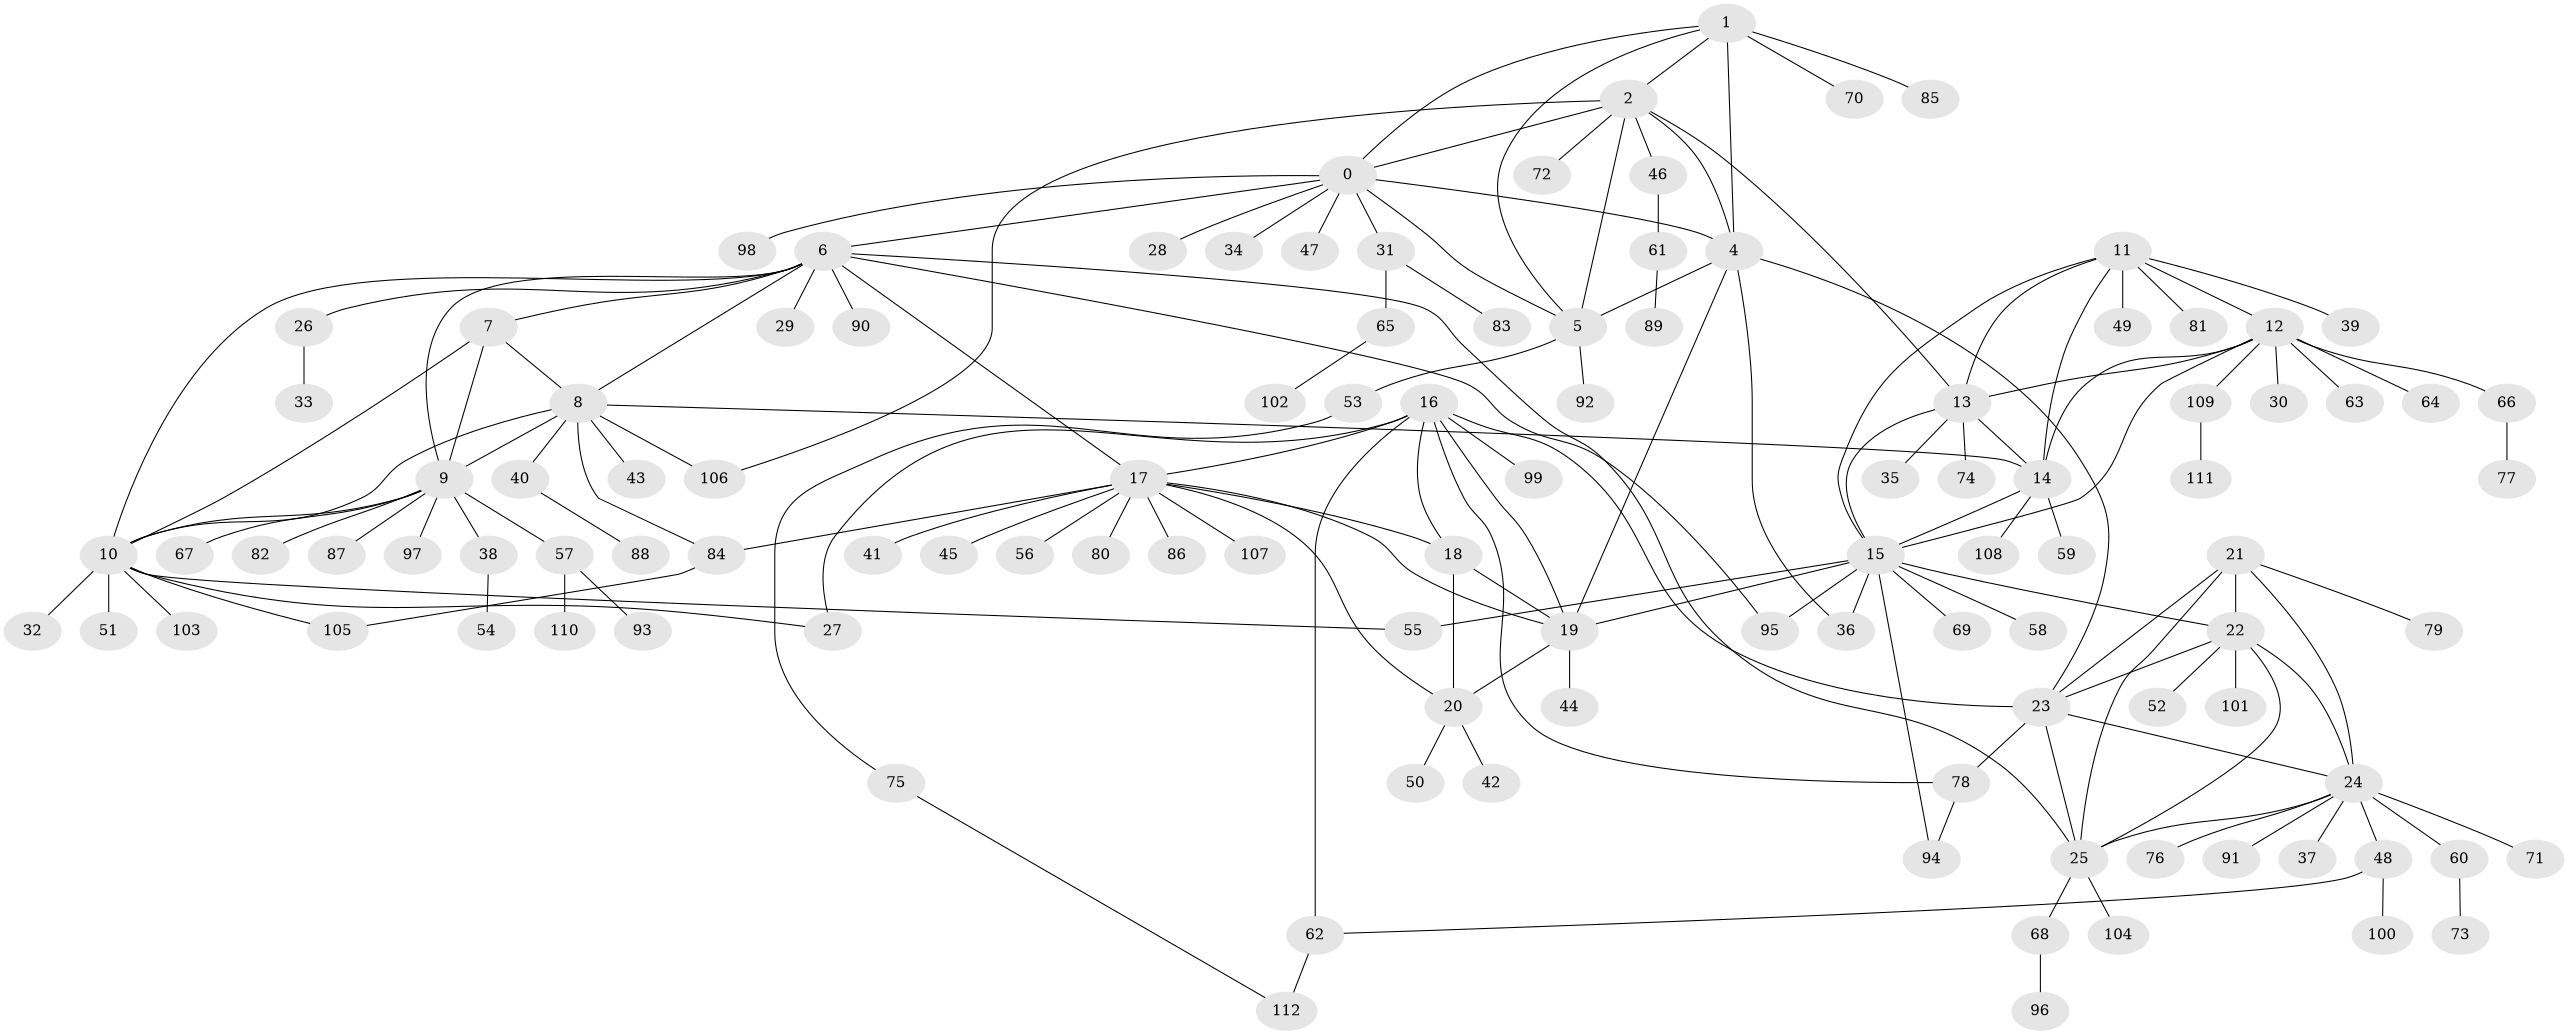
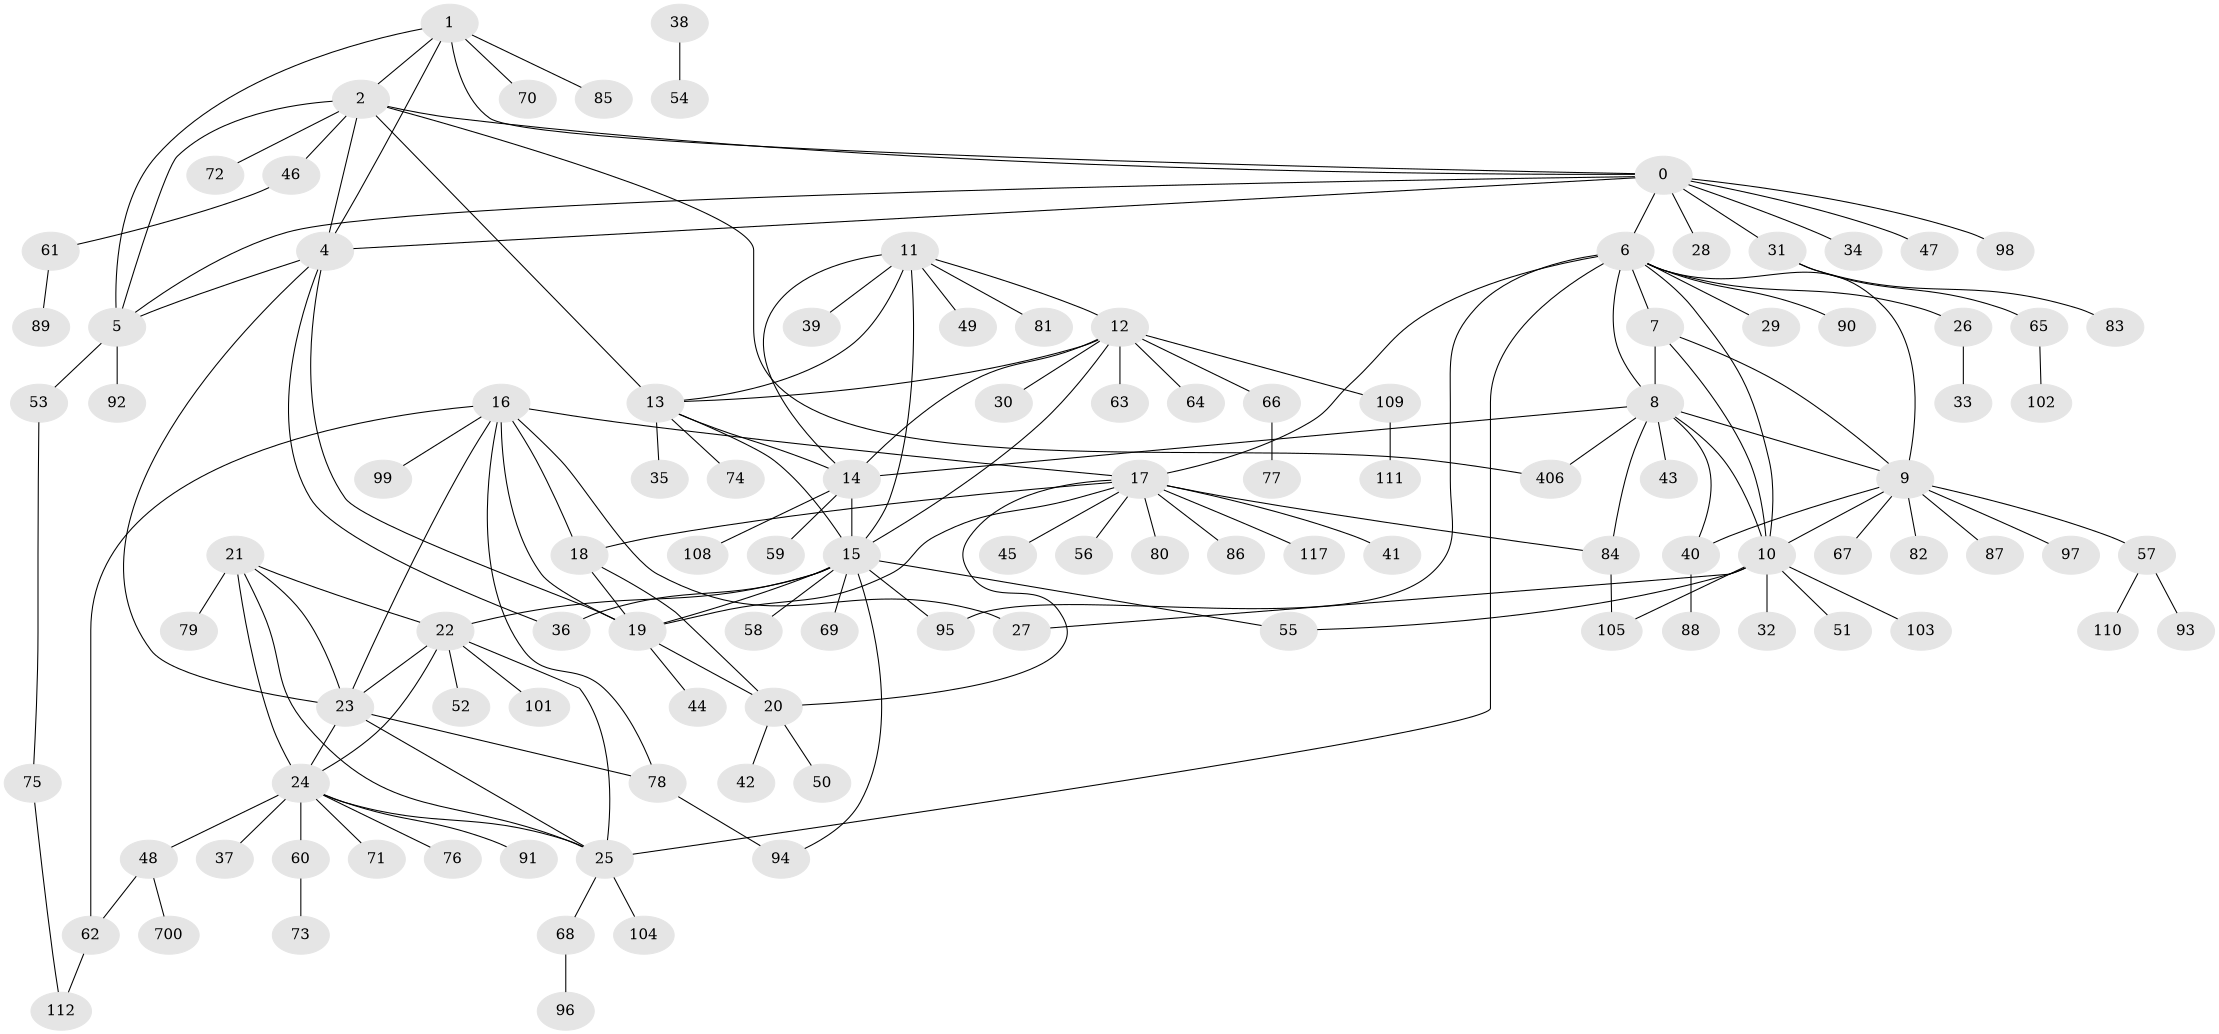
node "106": label "106" -> "406"
edge "9" -- "38": now "9" -- "40"
node "107": label "107" -> "117"
node "100": label "100" -> "700"
